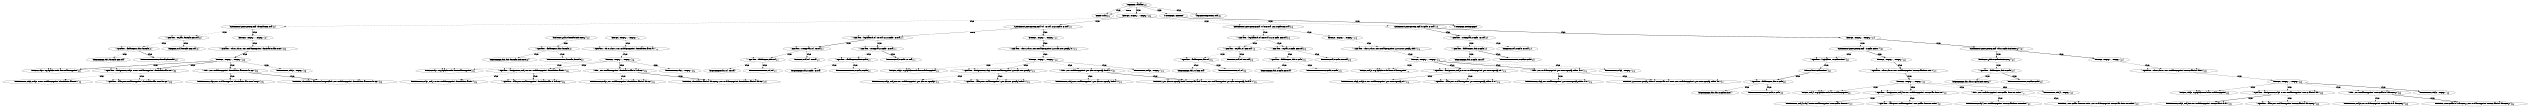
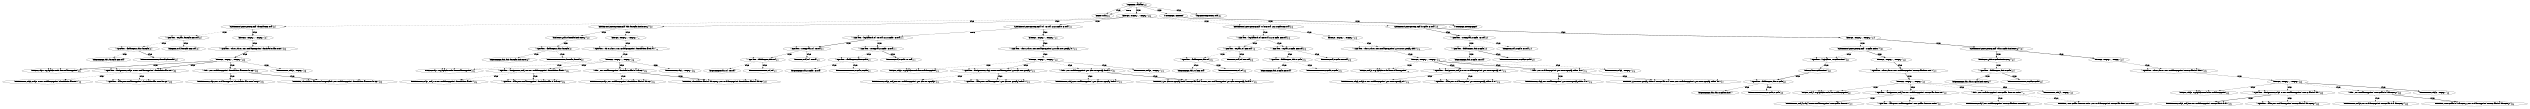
node "(CONTROL_STRUCTURE,IF,if (this.destFile.isDirectory()))": added
